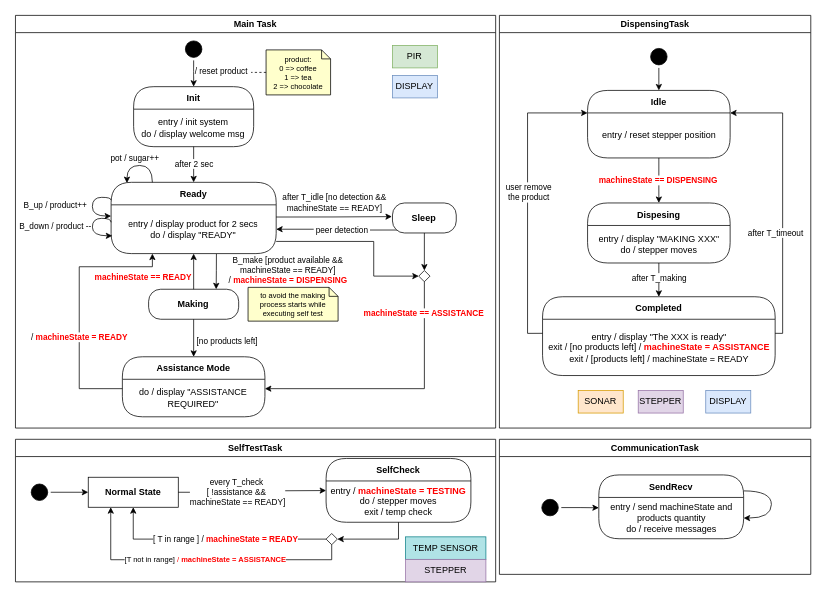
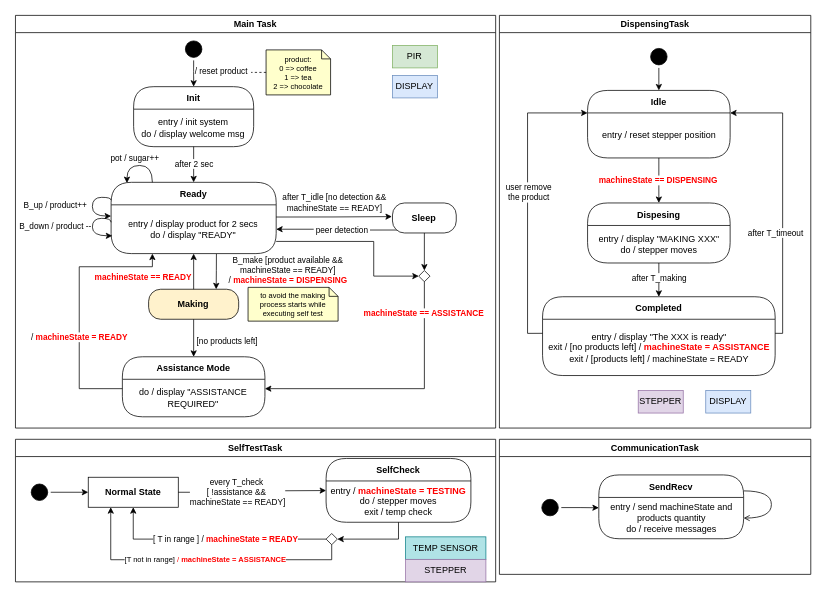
node "Making": fillcolor #ffffff -> #fff2cc
node "SONAR": removed
edge "SendRecv" -> "entry / send machineState and products quantity do / receive messages": arrowhead classic -> open
